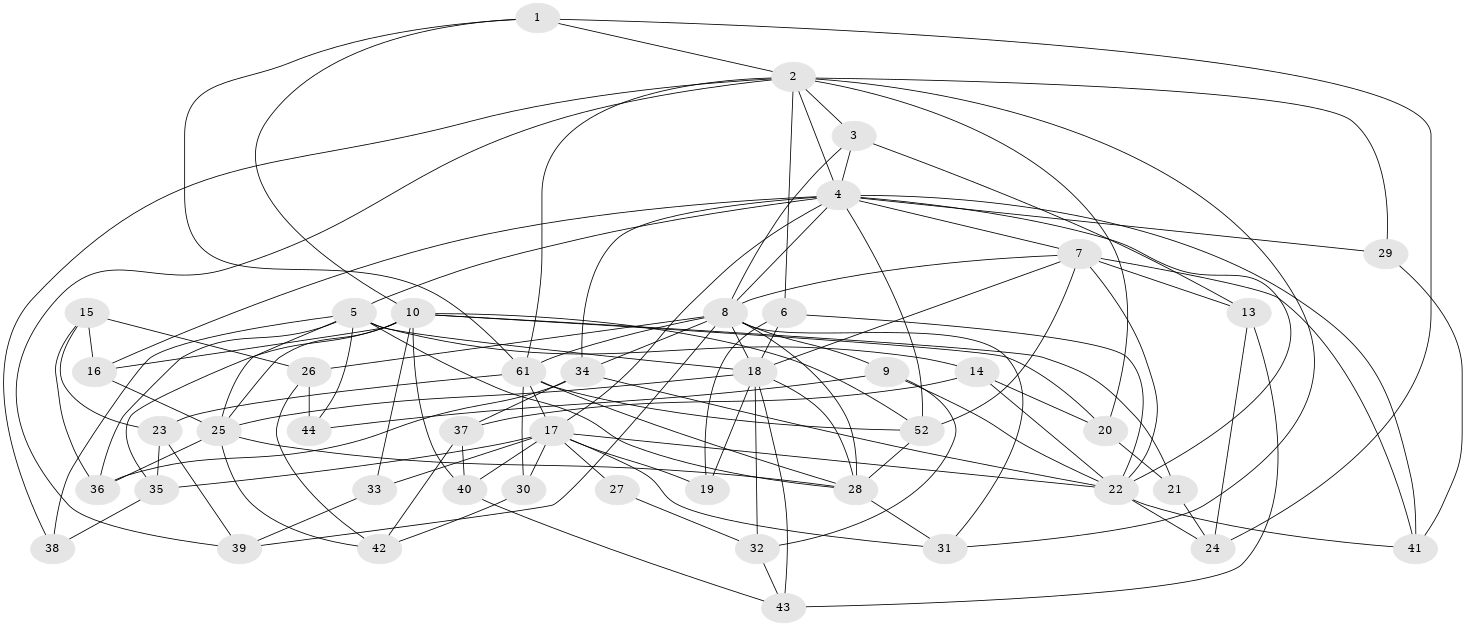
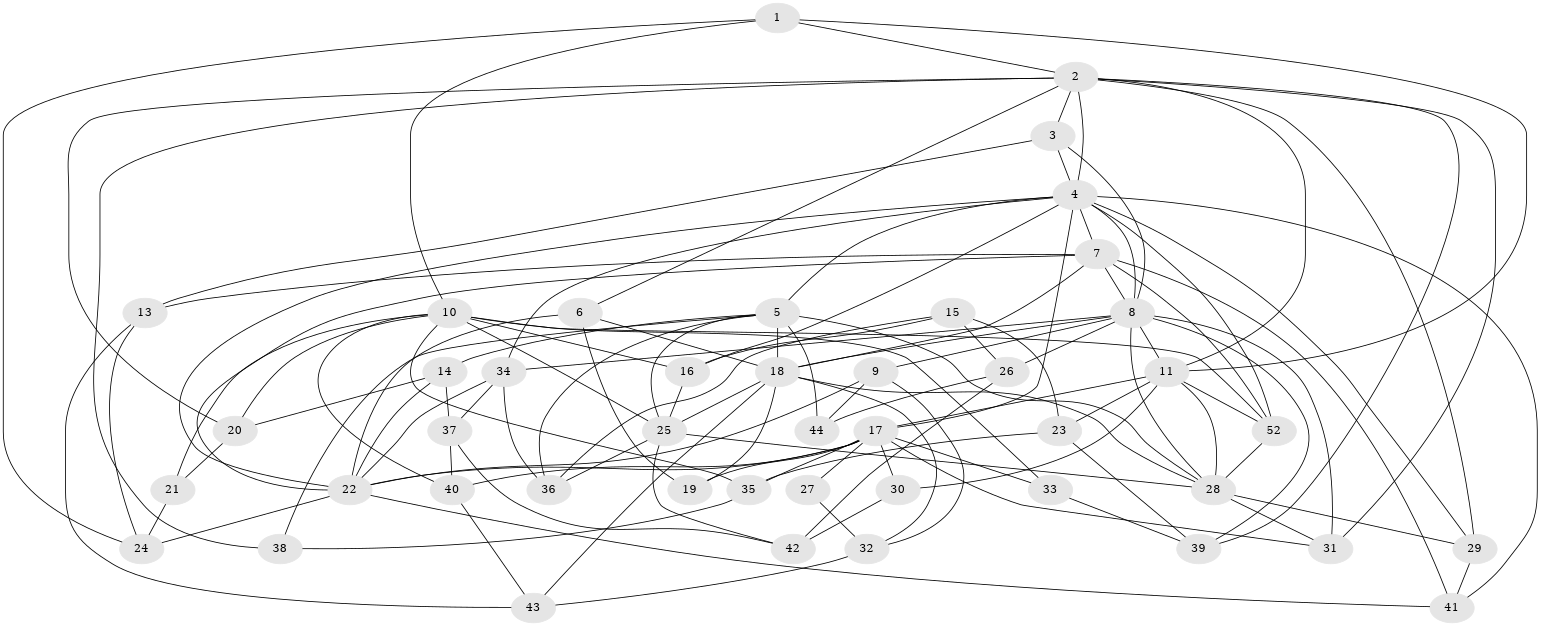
node "61": label "61" -> "11"
edge "28" -- "29": added
